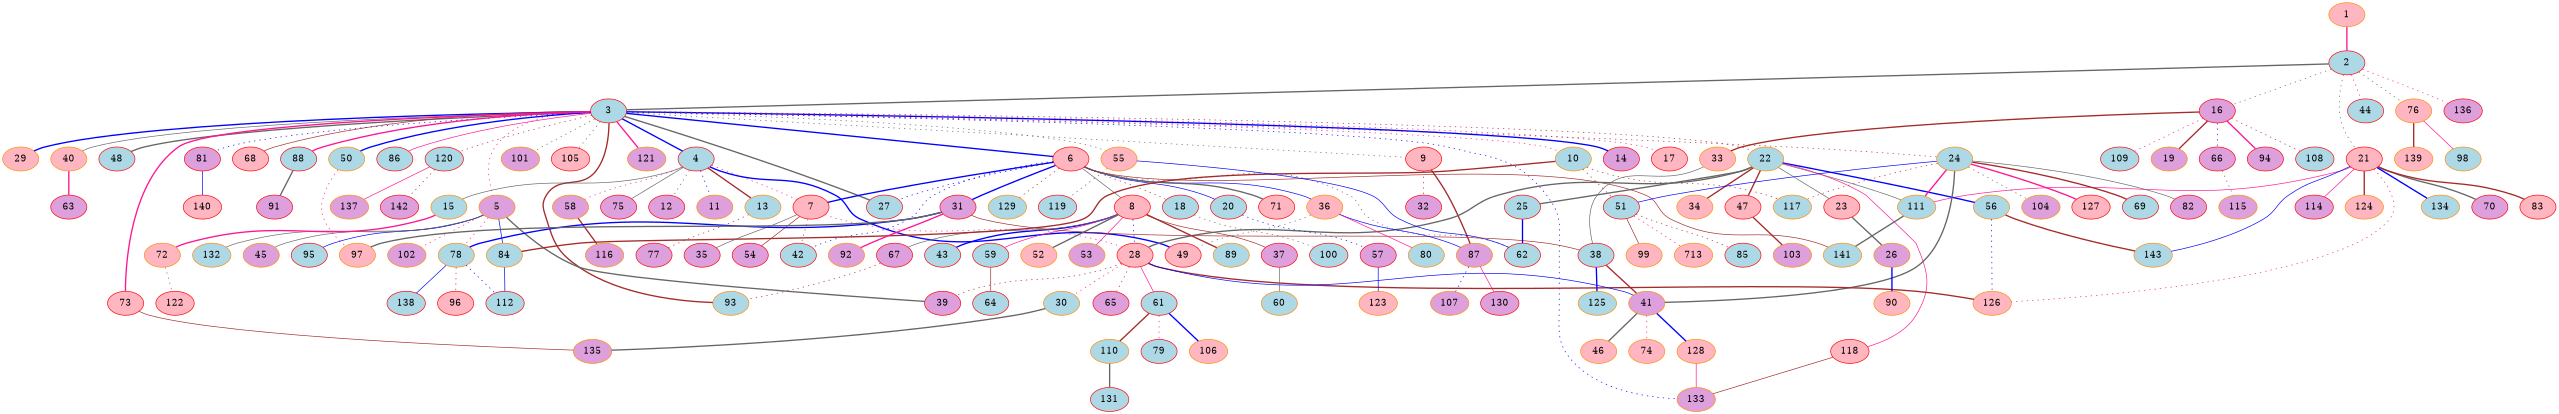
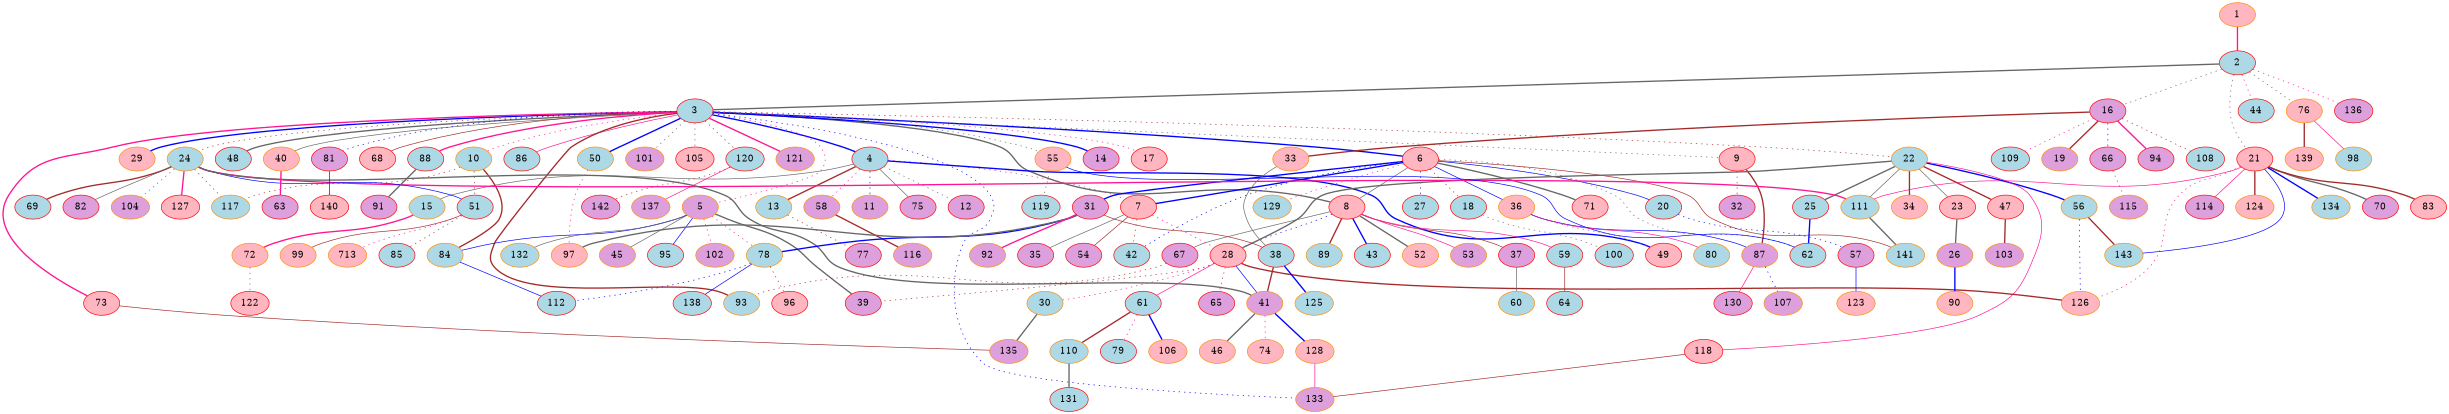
edge "3" -- "27": now "3" -- "8"
edge "6" -- "129": color brown -> deeppink
